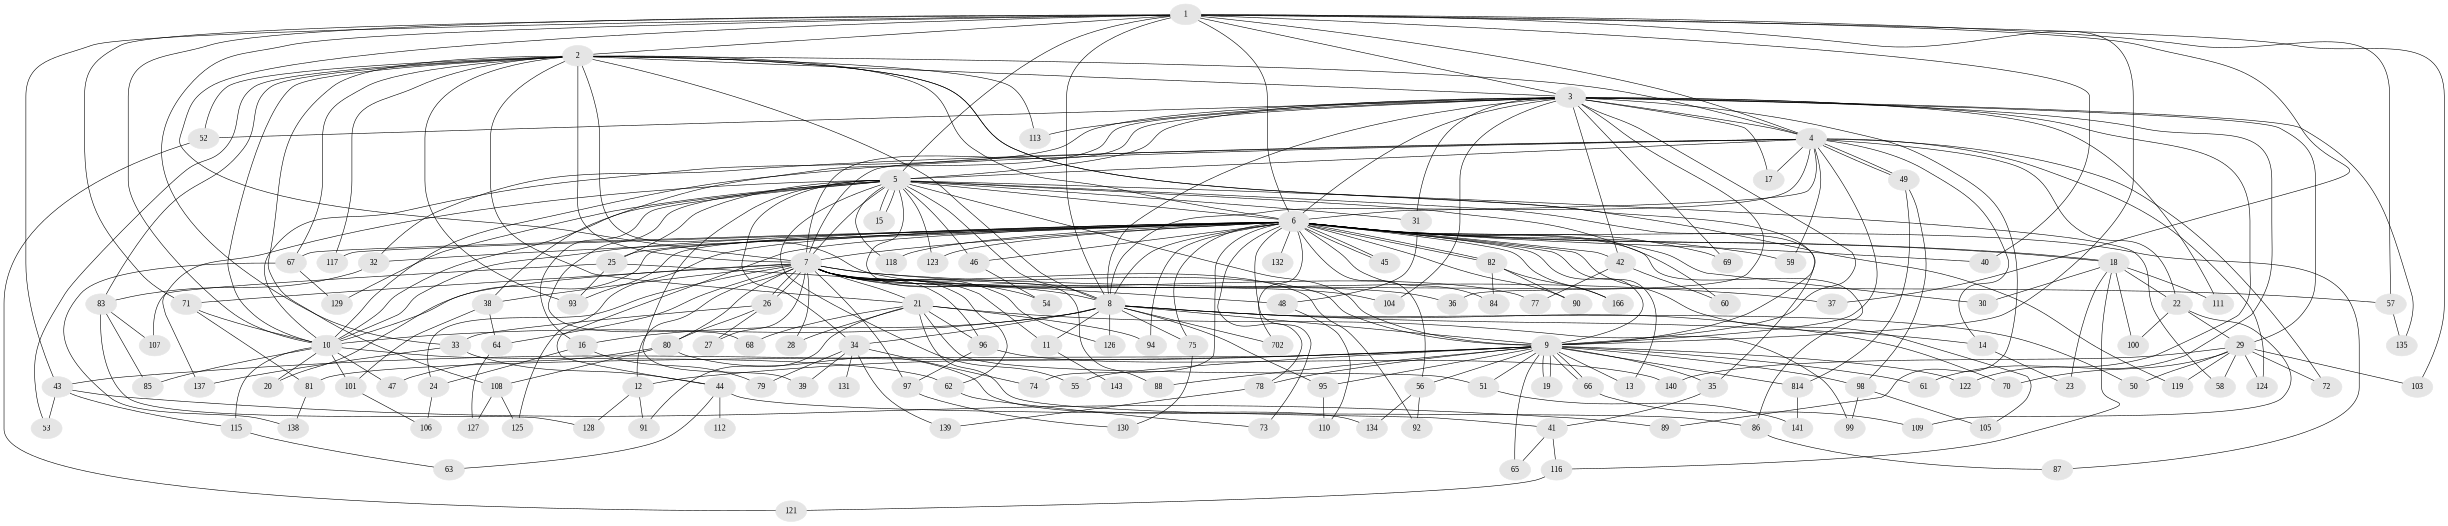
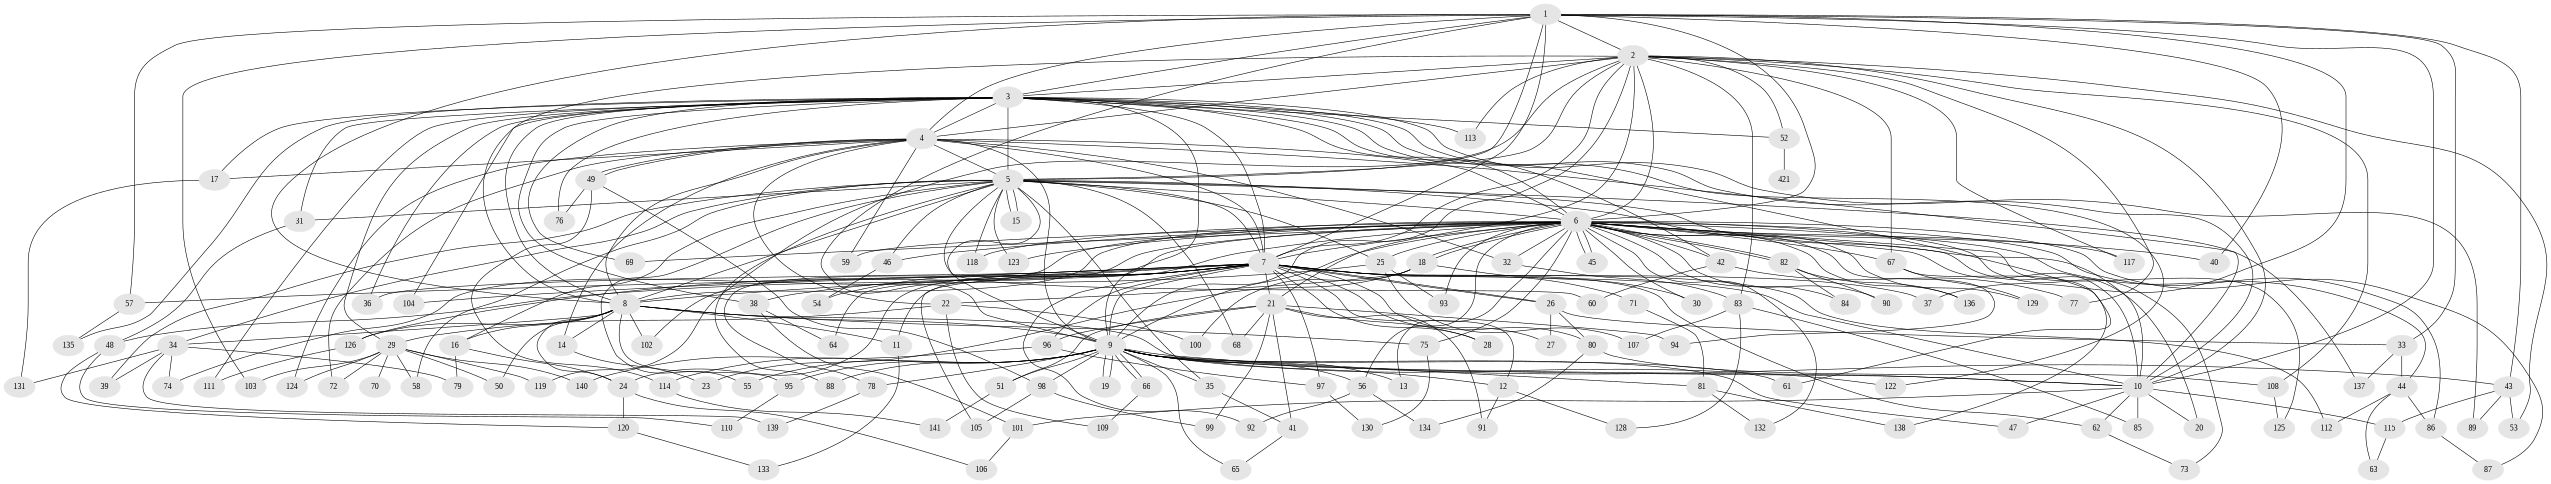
edge "1" -- "71": removed
edge "2" -- "93": now "2" -- "5"
edge "17" -- "131": added
node "76": added
edge "18" -- "111": now "126" -- "111"
node "166": label "166" -> "136"
edge "7" -- "112": added
edge "8" -- "70": now "8" -- "24"
edge "71" -- "10": now "9" -- "10"
node "702": label "702" -> "102"
edge "80" -- "47": now "9" -- "47"
node "143": label "143" -> "133"
node "814": label "814" -> "114"
edge "81" -- "132": added
node "127": removed
node "120": added
node "116": removed
node "121": label "121" -> "421"
